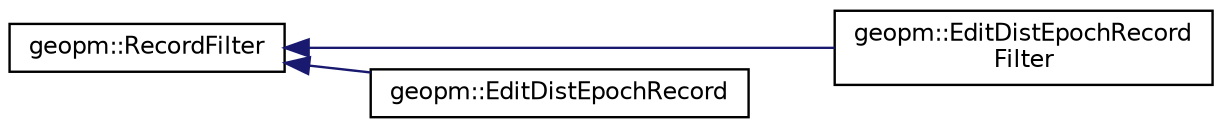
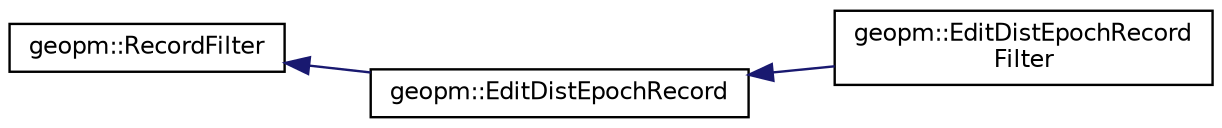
edge "geopm::EditDistEpochRecord Filter" -> "geopm::RecordFilter": now "geopm::EditDistEpochRecord Filter" -> "geopm::EditDistEpochRecord"
